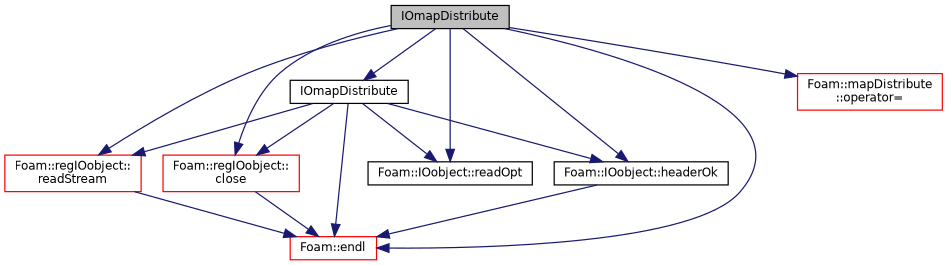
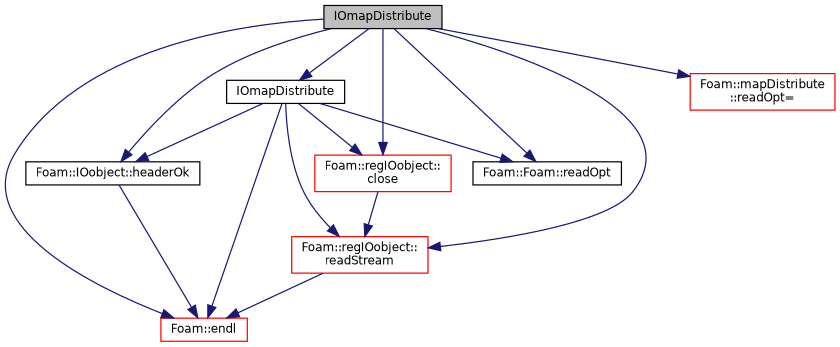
node "Foam::mapDistribute ::operator=": label "Foam::mapDistribute ::operator=" -> "Foam::mapDistribute ::readOpt="
node "Foam::IOobject::readOpt": label "Foam::IOobject::readOpt" -> "Foam::Foam::readOpt"
edge "Foam::regIOobject:: close" -> "Foam::endl": now "Foam::regIOobject:: close" -> "Foam::regIOobject:: readStream"
